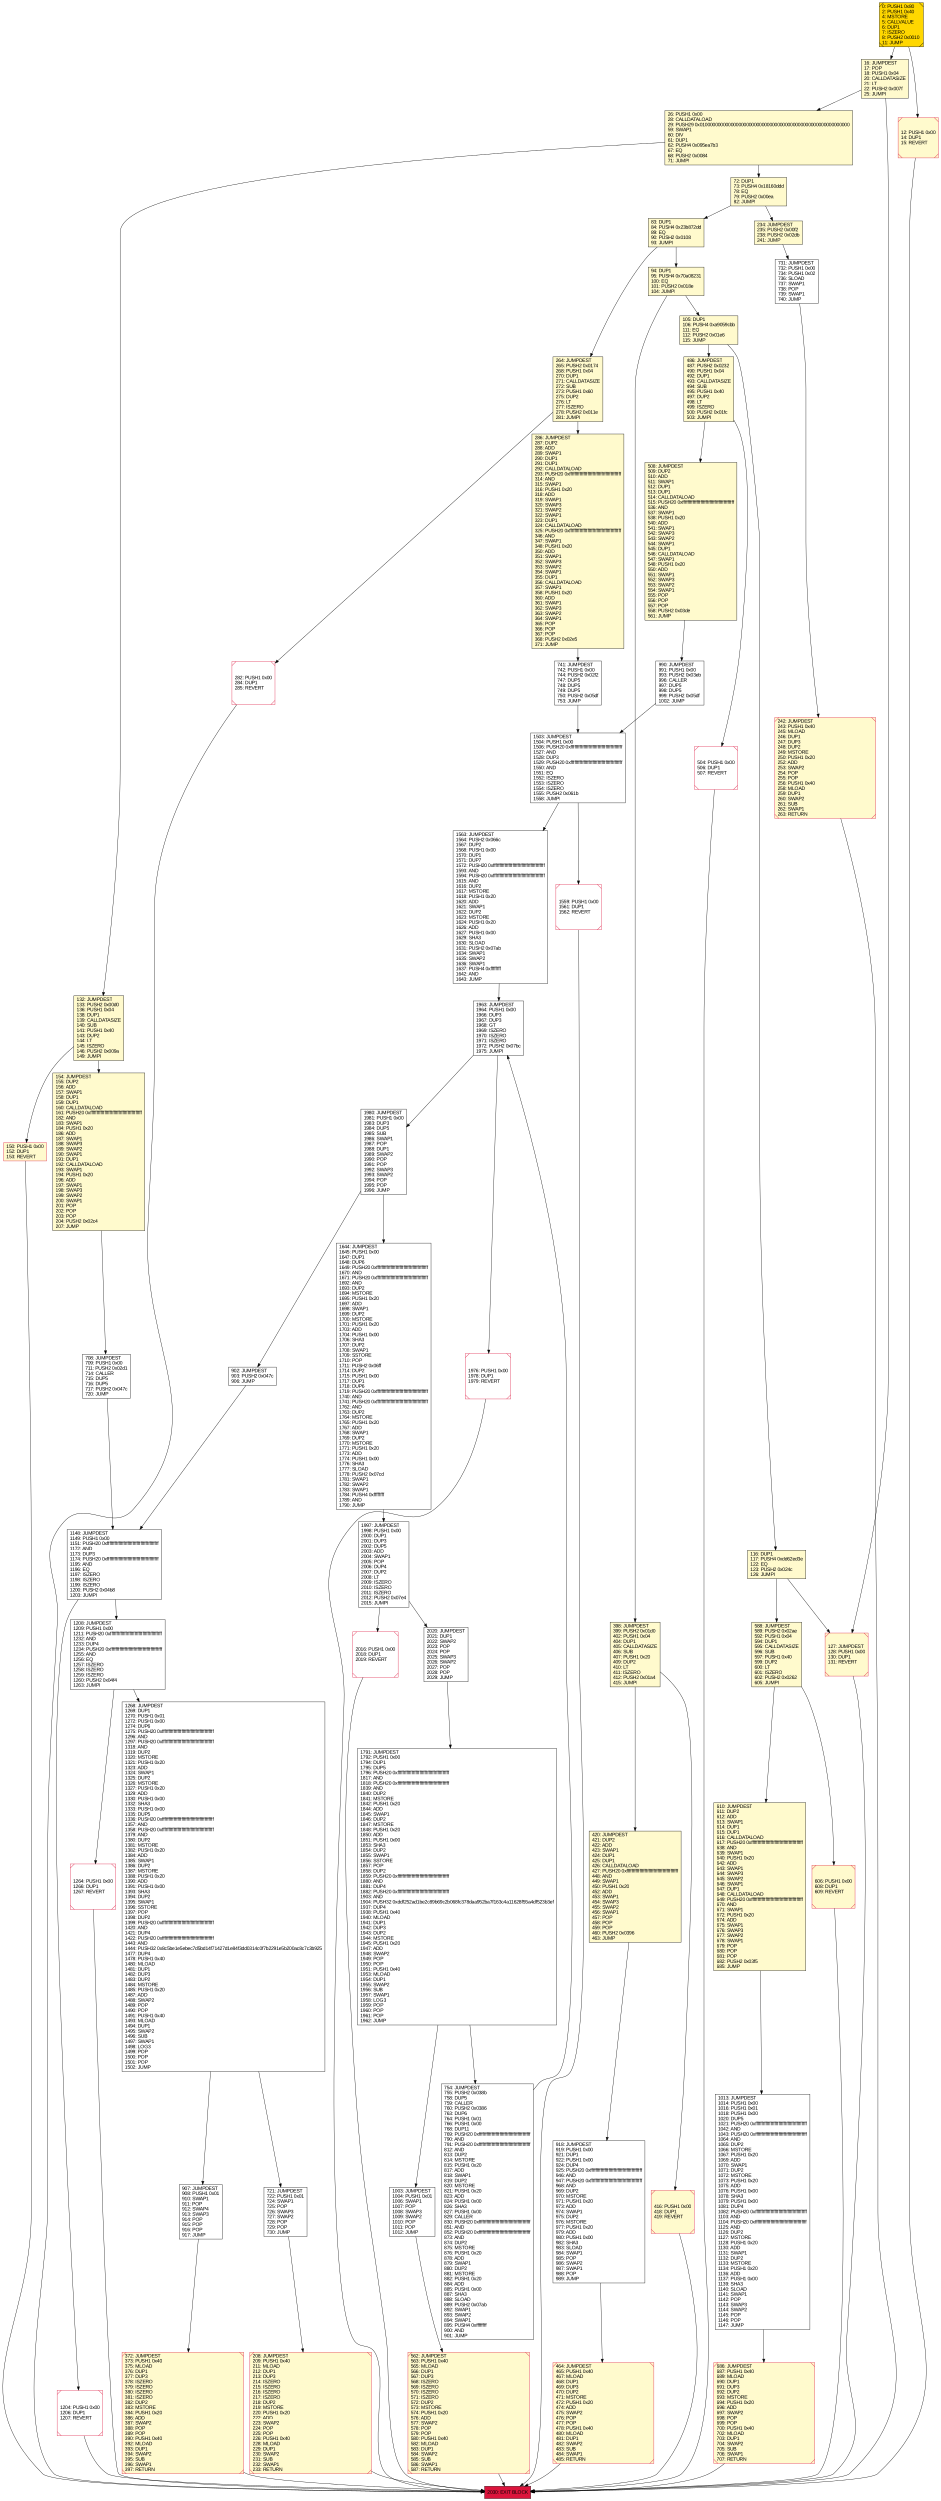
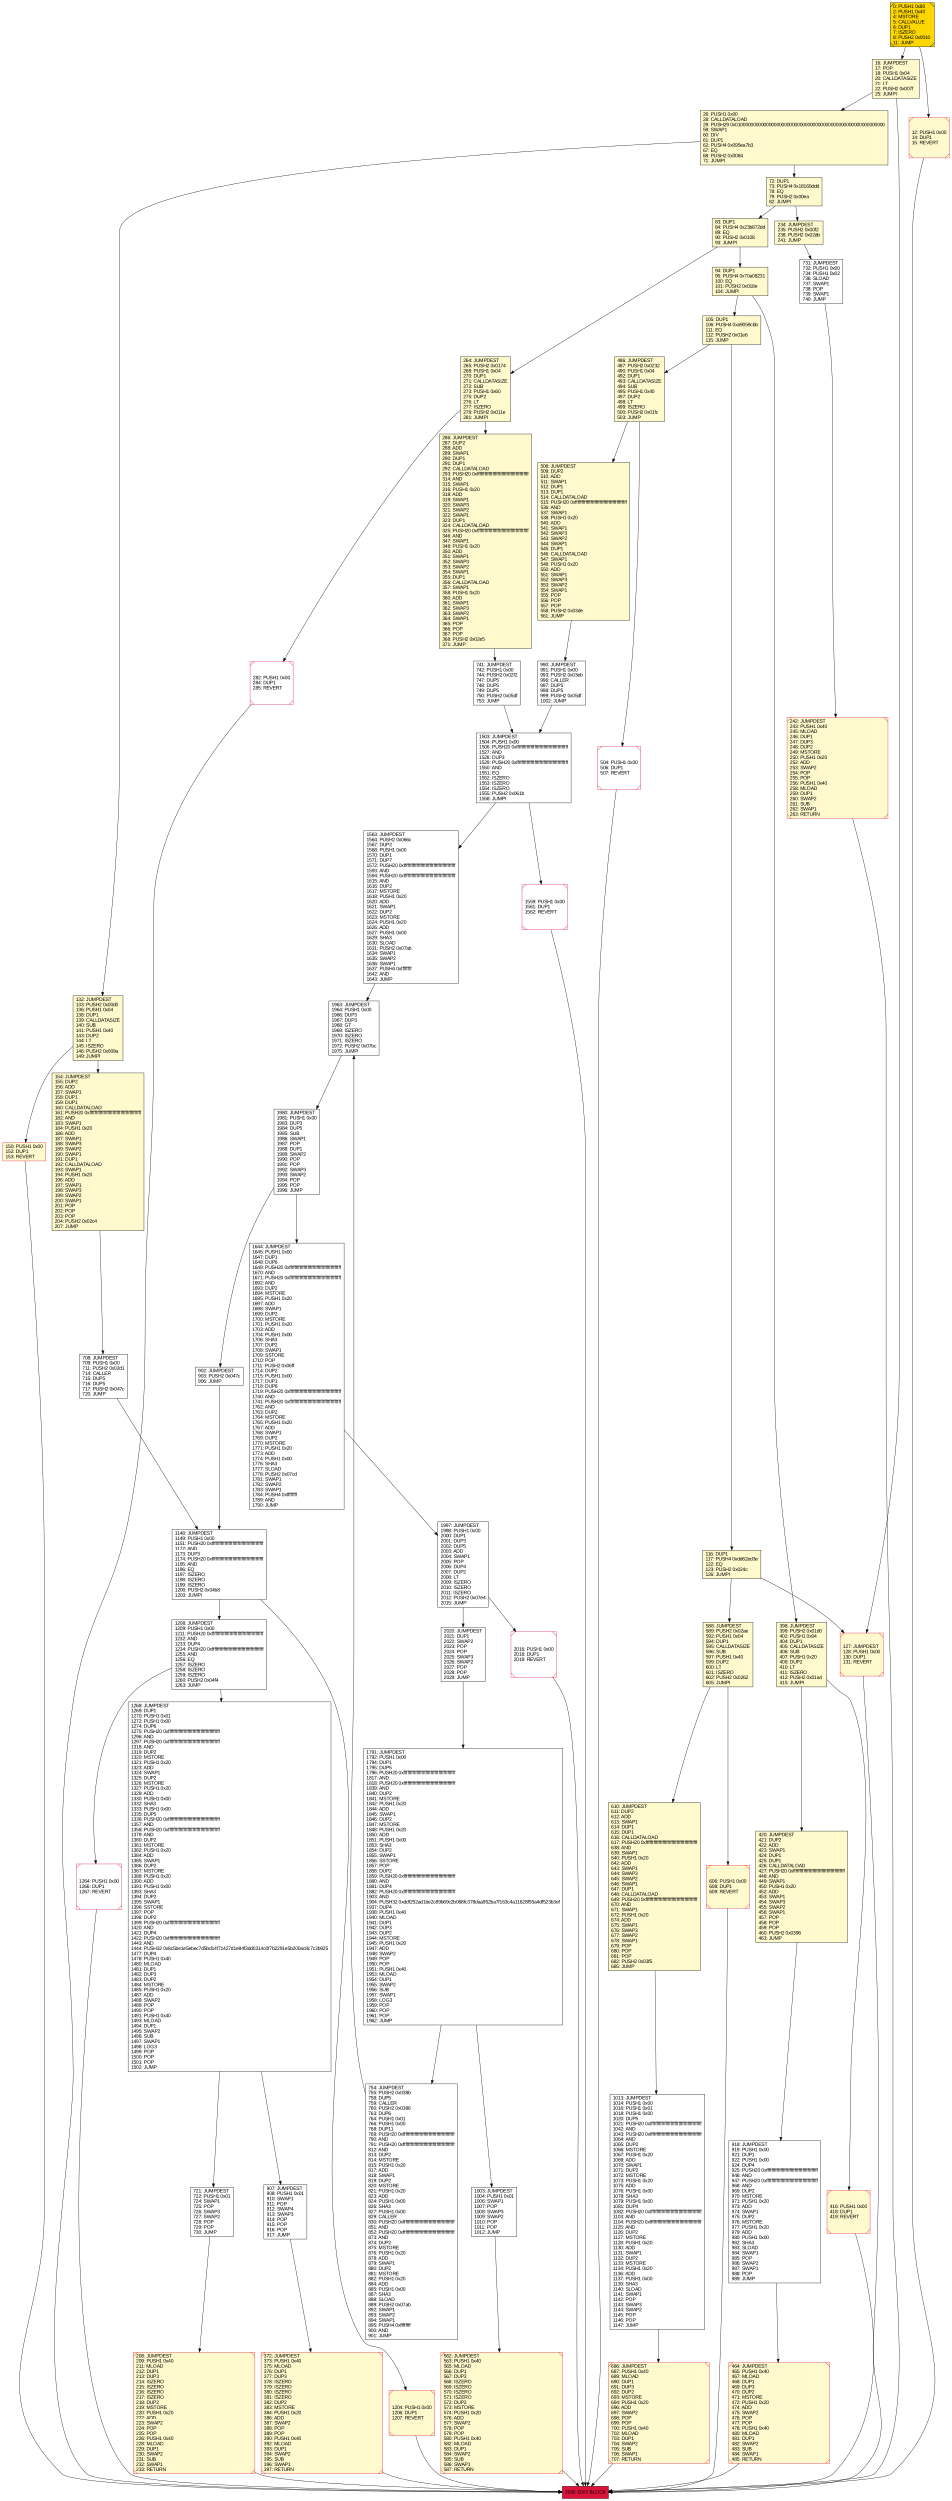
node "1976: PUSH1 0x00 1978: DUP1 1979: REVERT": removed
node "1204: PUSH1 0x00 1206: DUP1 1207: REVERT": fillcolor white -> lemonchiffon
